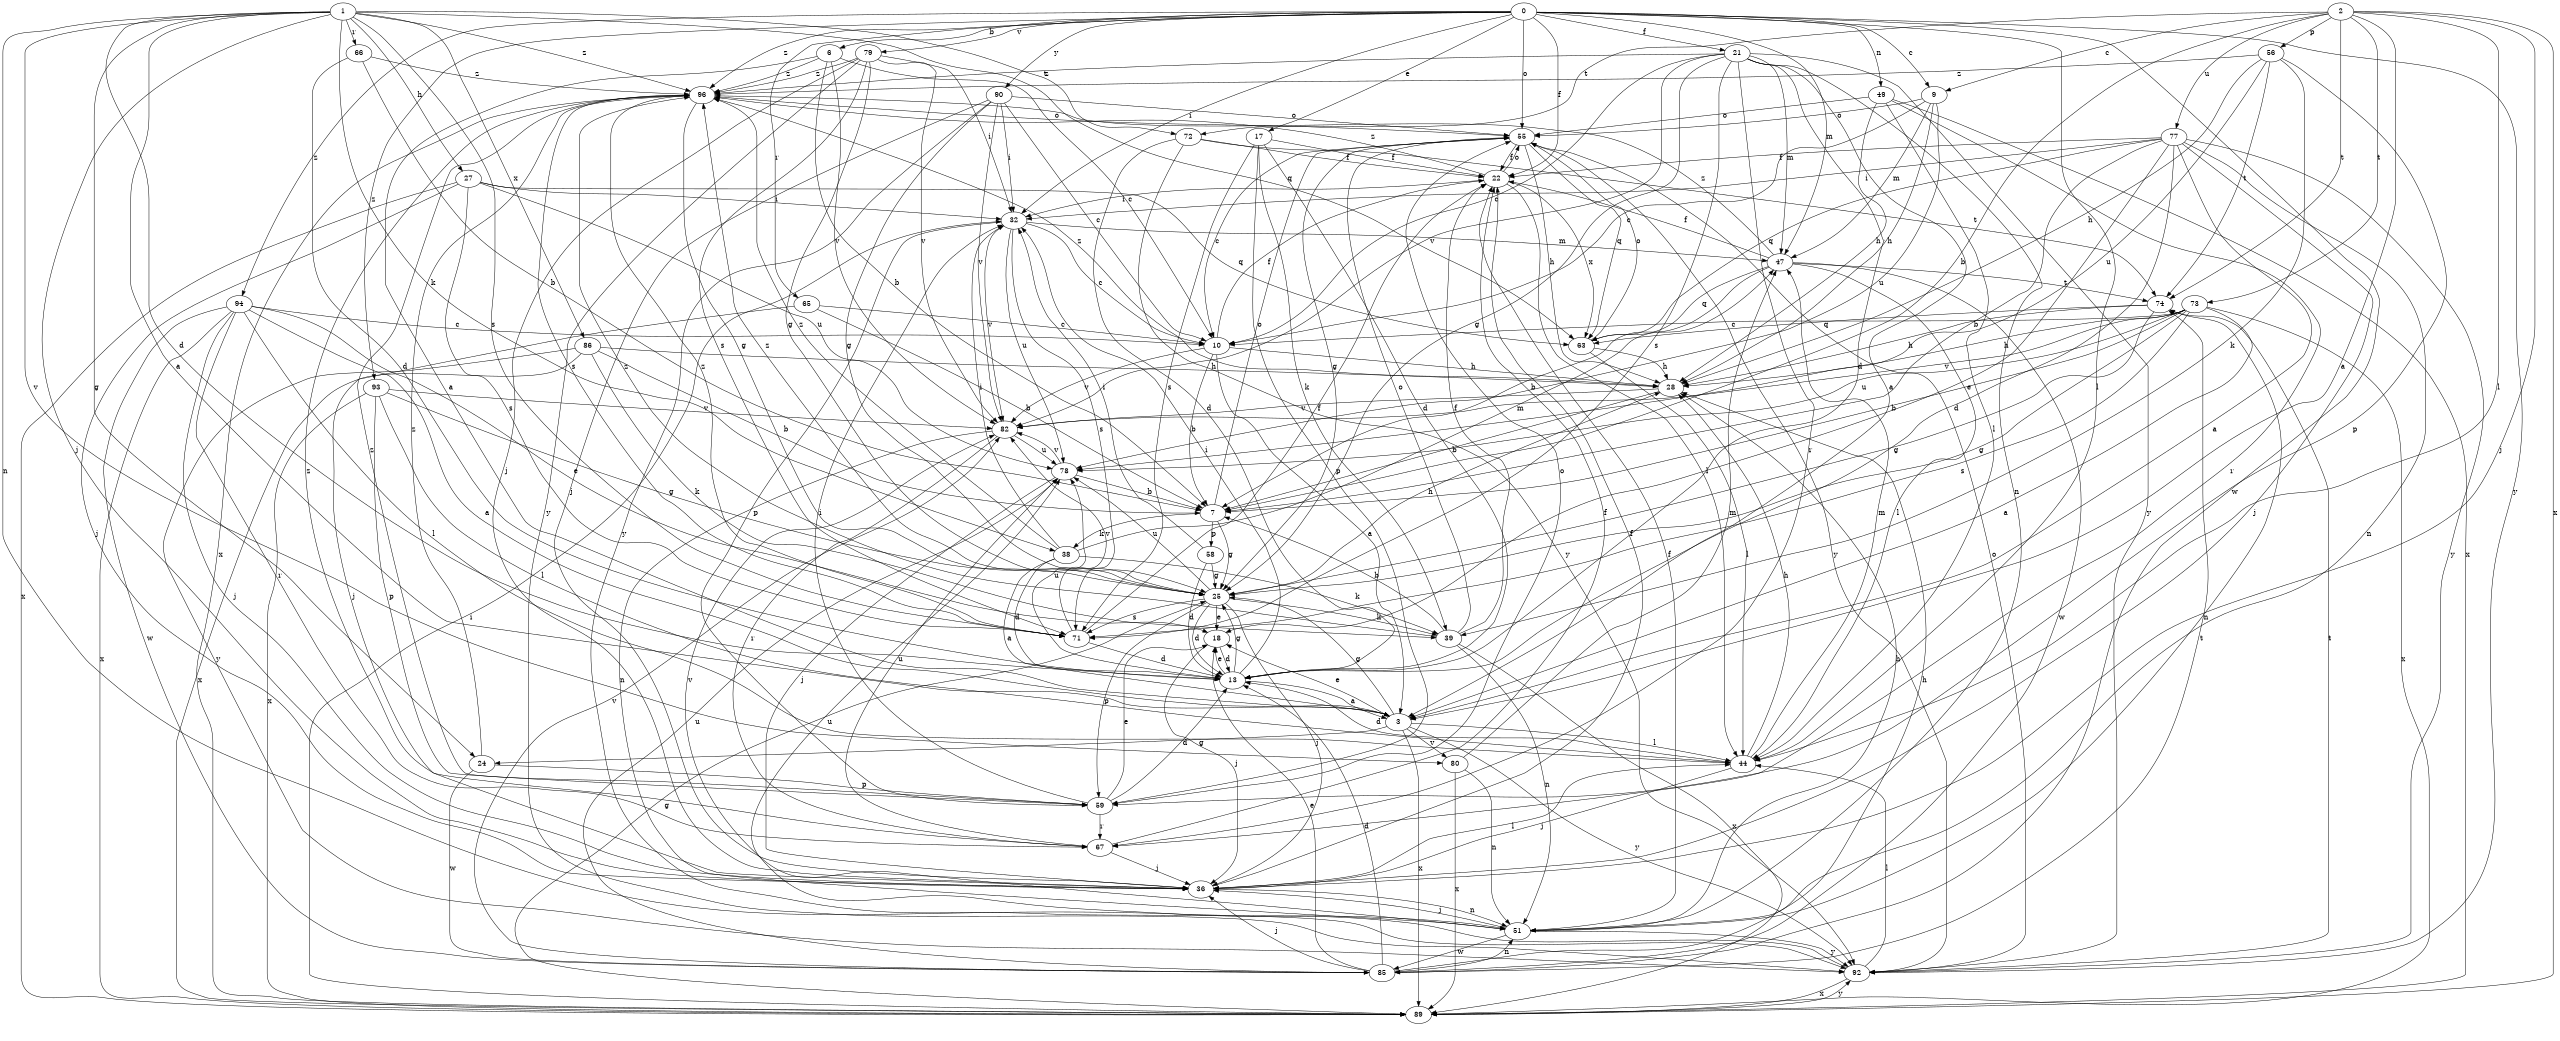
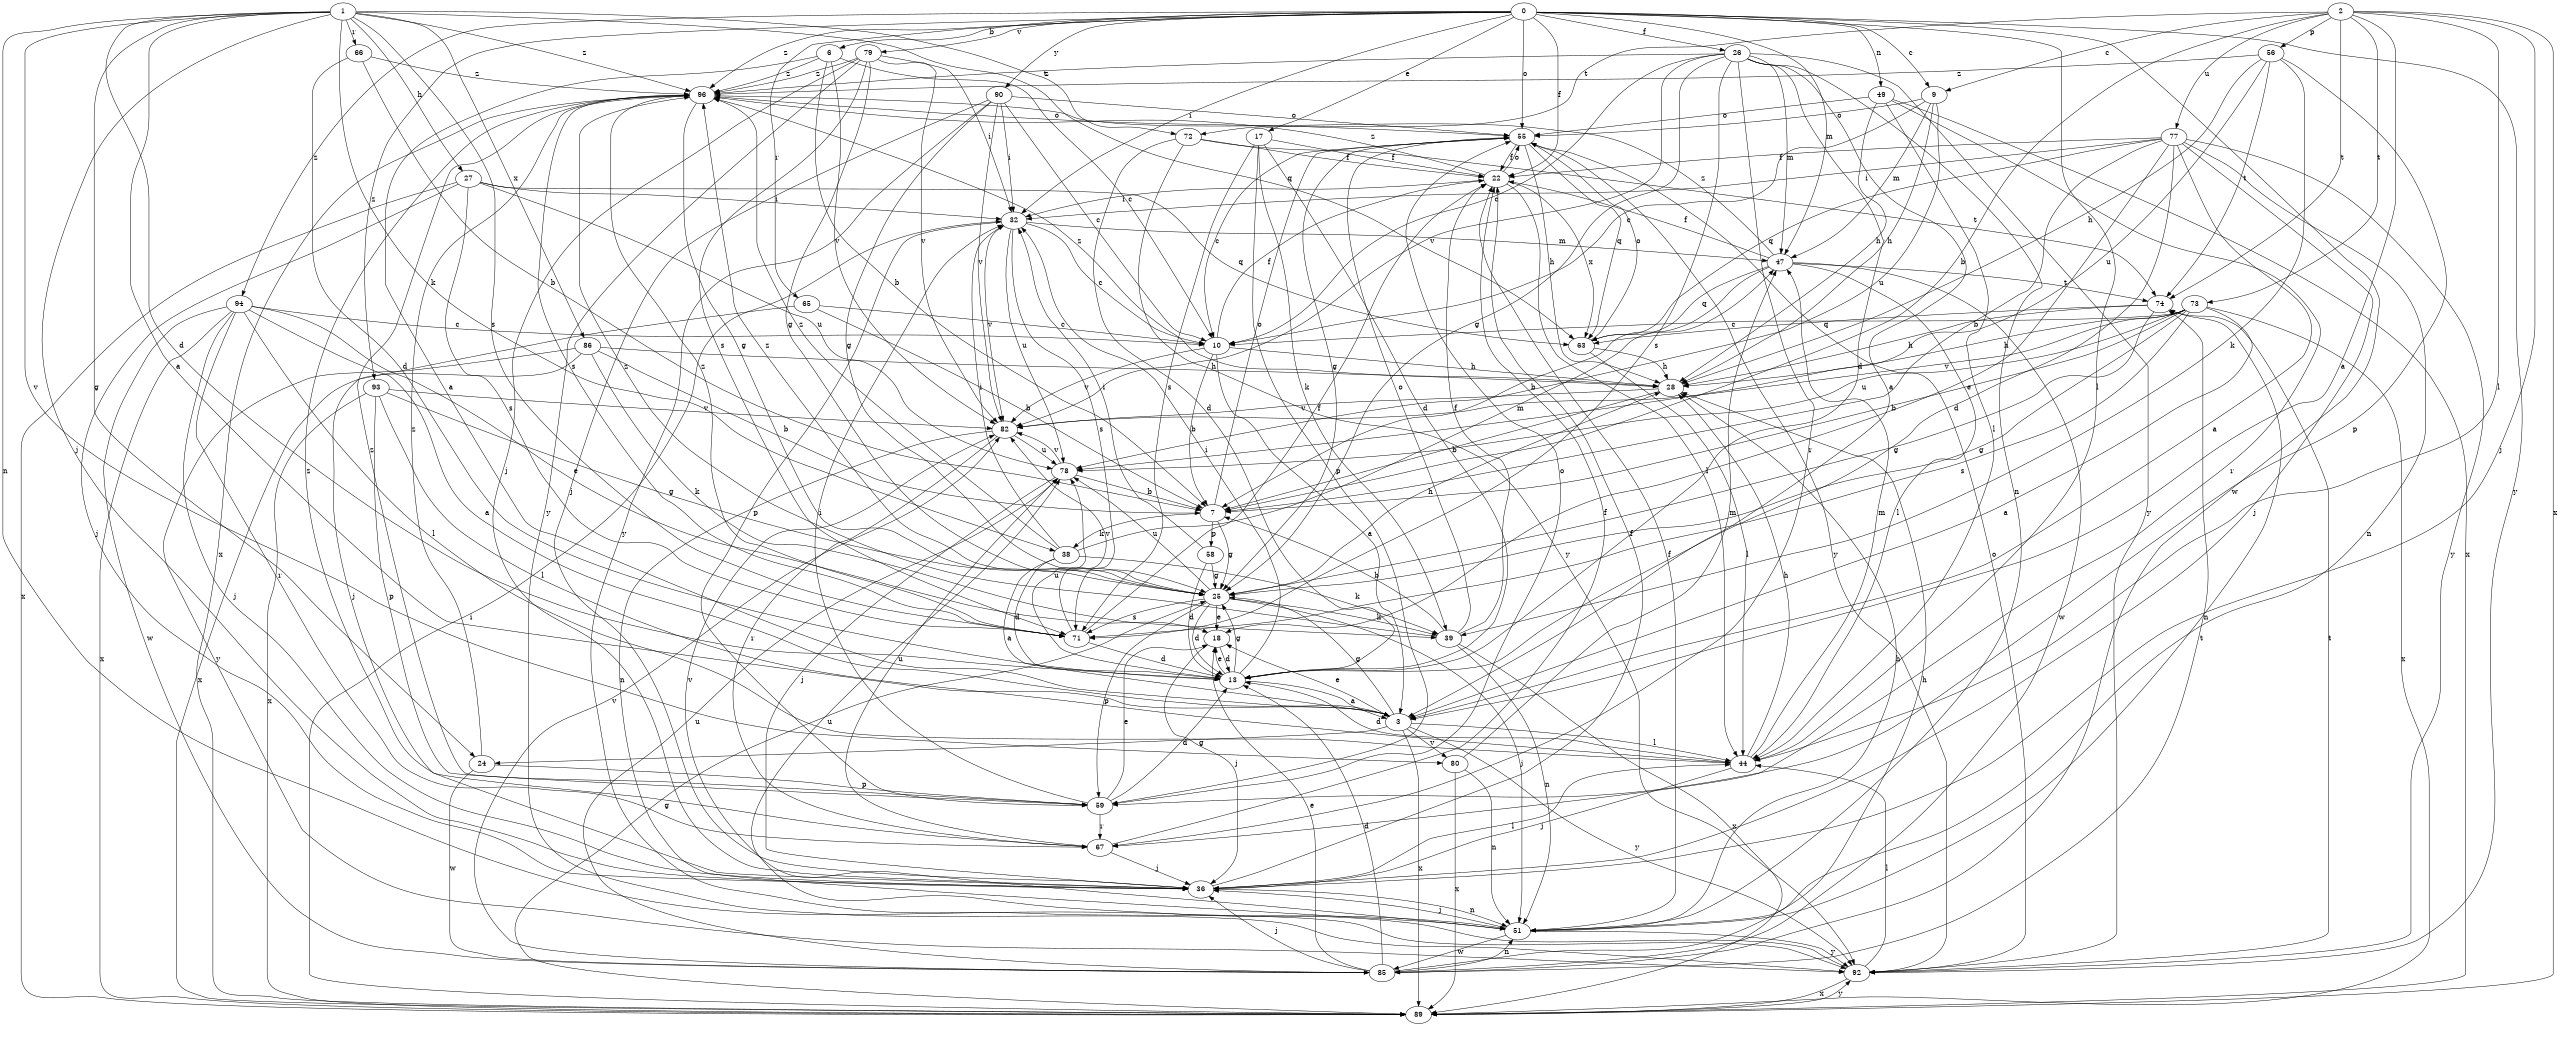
node "21": label "21" -> "26"
edge "25" -> "36": now "25" -> "51"
